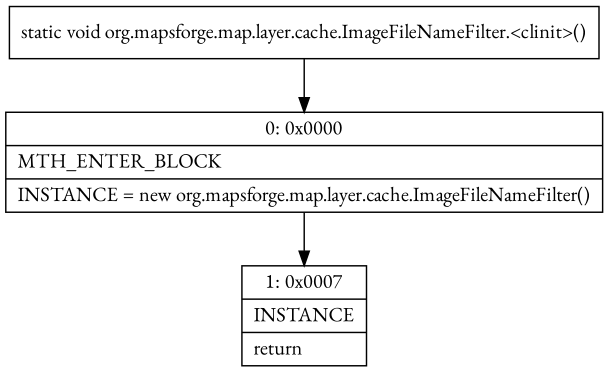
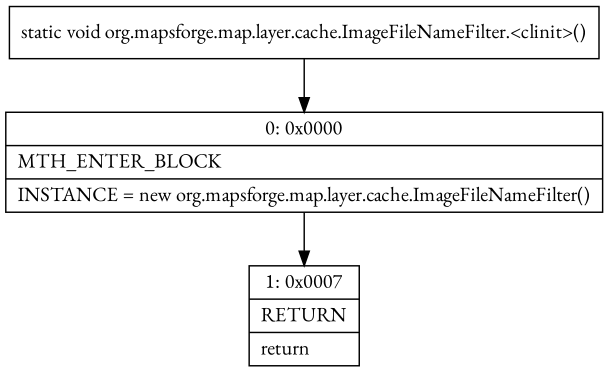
node "1: 0x0007": text "INSTANCE" -> "RETURN"
